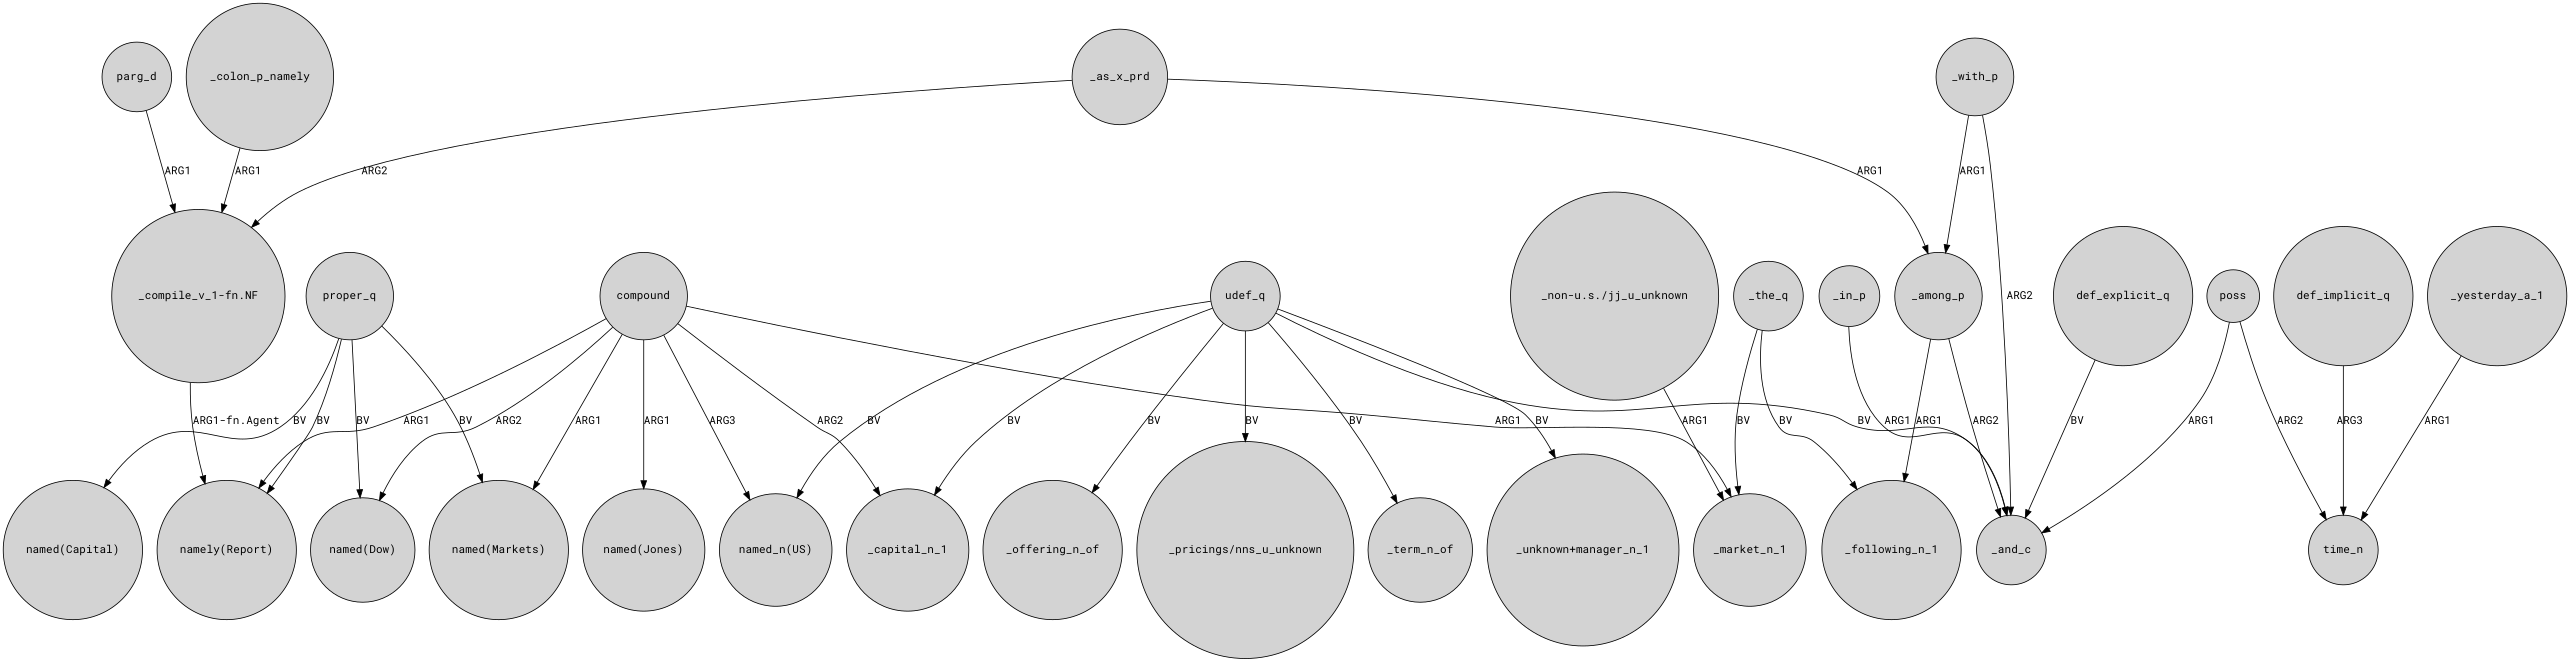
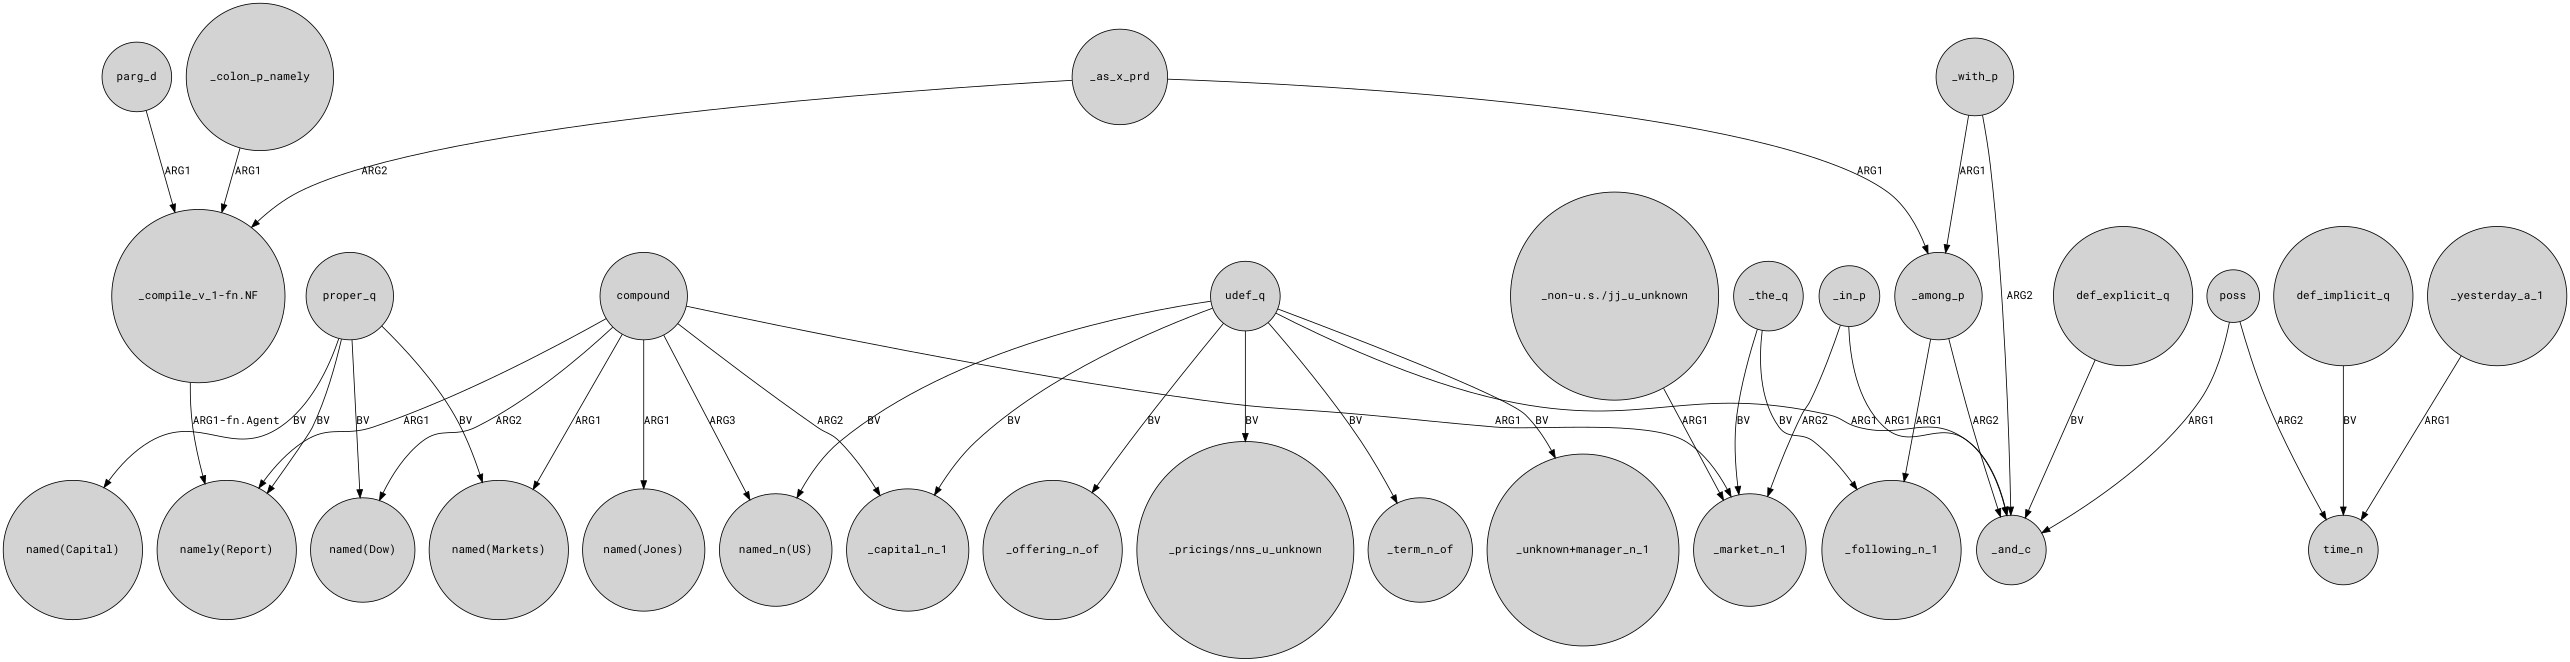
edge "_in_p" -> "_market_n_1": added, label "ARG2"
edge "udef_q" -> "_and_c": label "BV" -> "ARG1"
edge "def_implicit_q" -> "time_n": label "ARG3" -> "BV"
